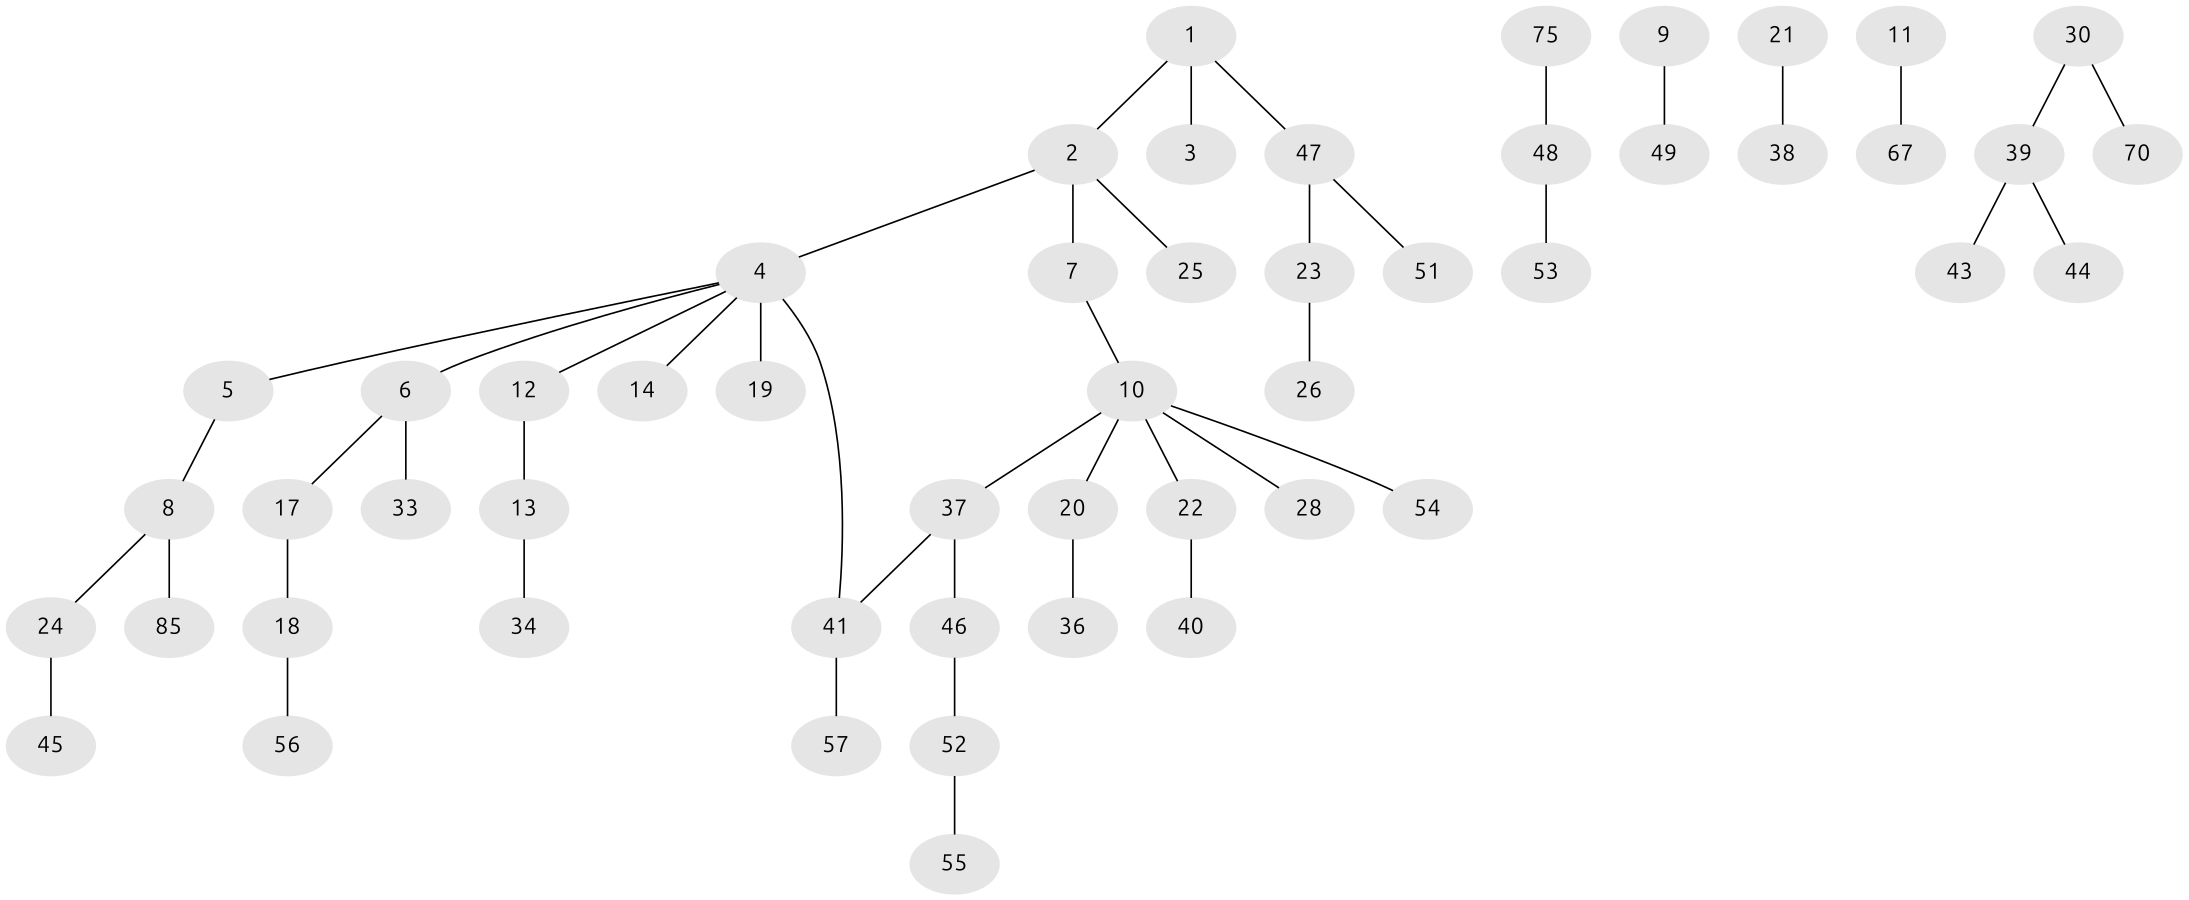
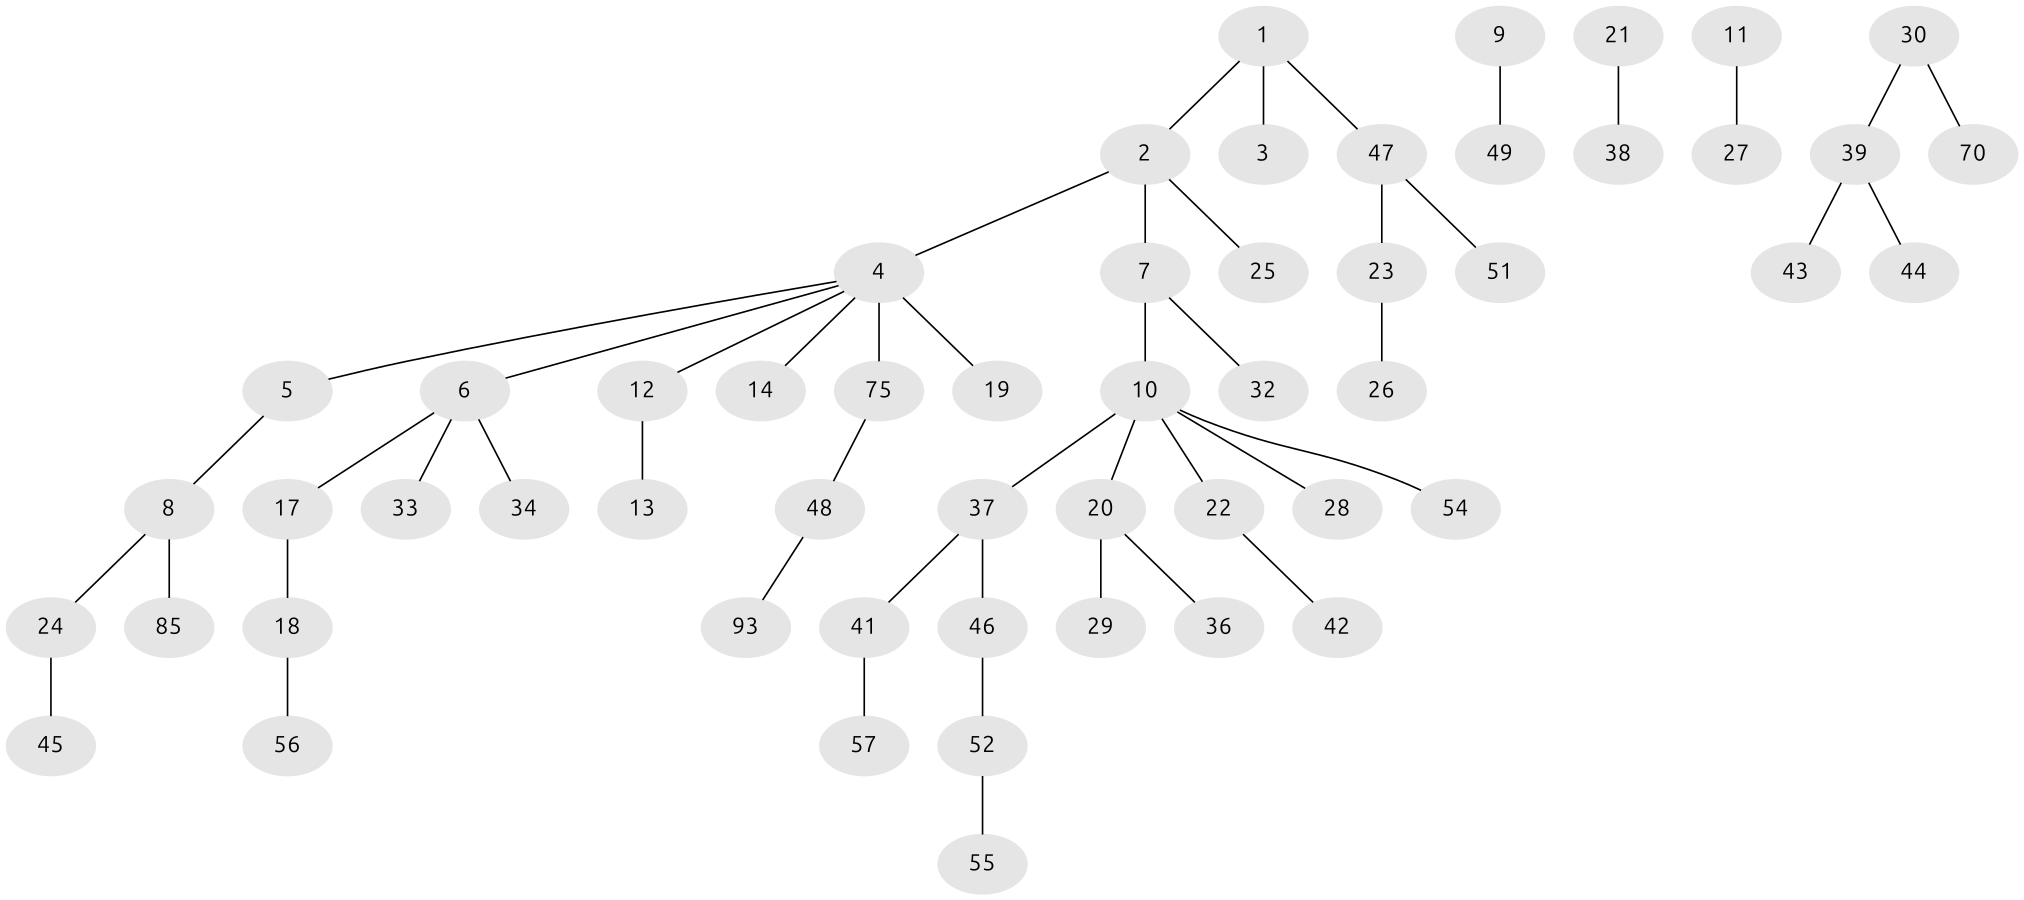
node "67": label "67" -> "27"
node "53": label "53" -> "93"
node "32": added
edge "4" -- "41": now "4" -- "75"
edge "13" -- "34": now "6" -- "34"
node "29": added
node "40": label "40" -> "42"
